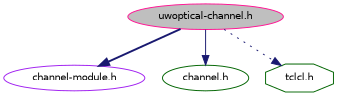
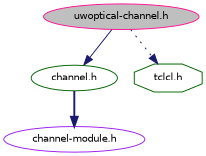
edge "uwoptical-channel.h" -> "channel-module.h": now "channel.h" -> "channel-module.h"
